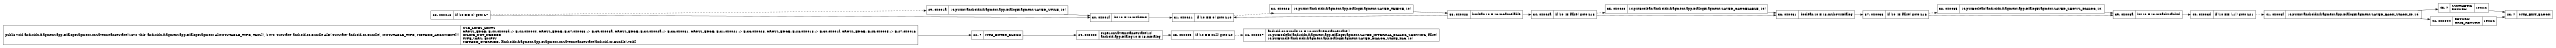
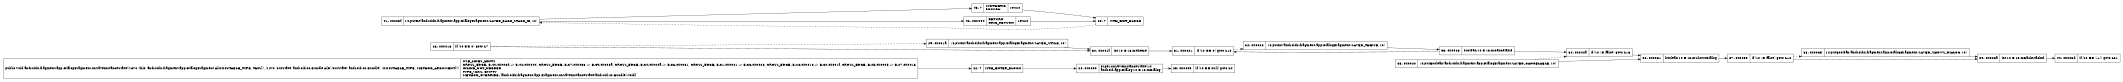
edge "34: 0x002a" -> "35: 0x002c": reversed
edge "40: 0x003d" -> "41: 0x003f": now "23: ?" -> "41: 0x003f"
node "26: 0x0007": removed
